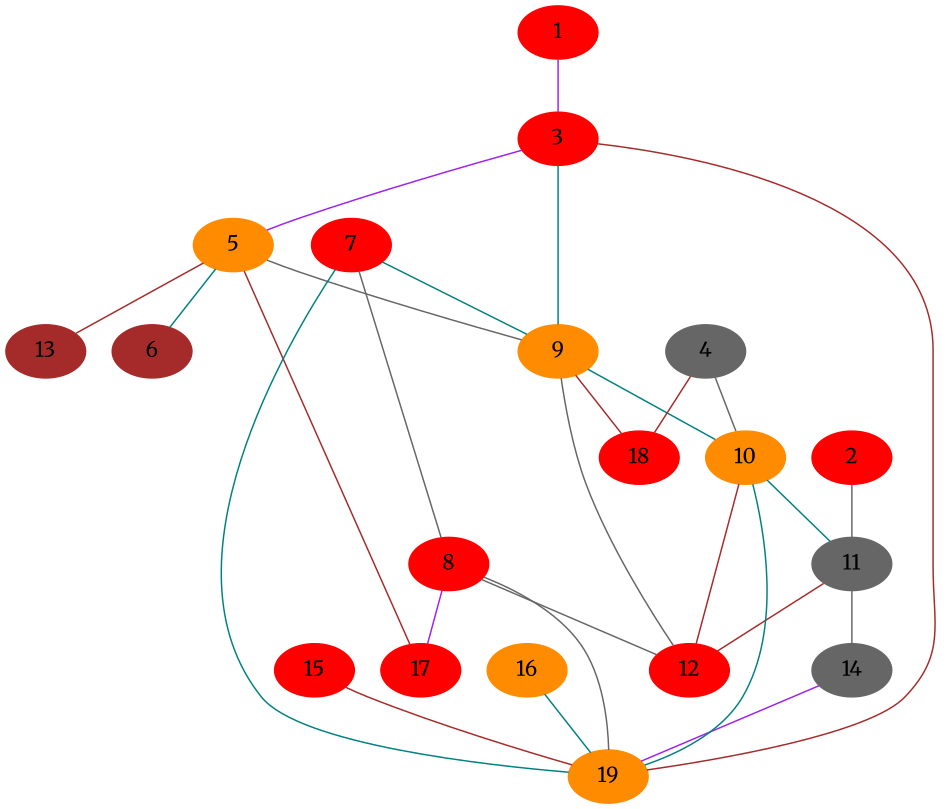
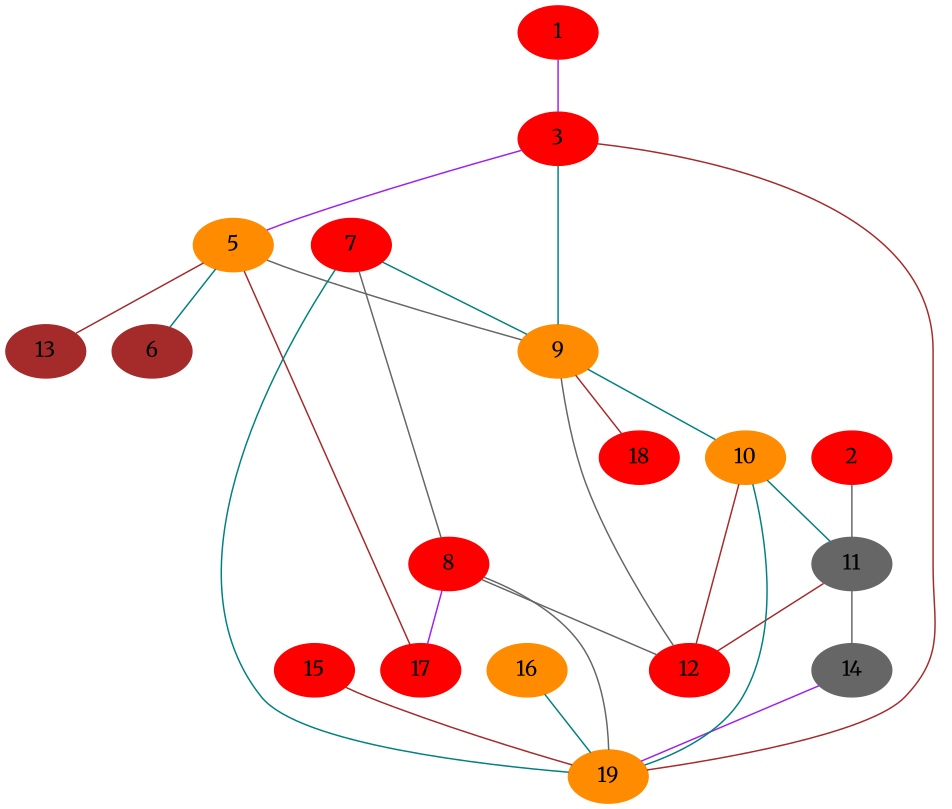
node "4": removed
